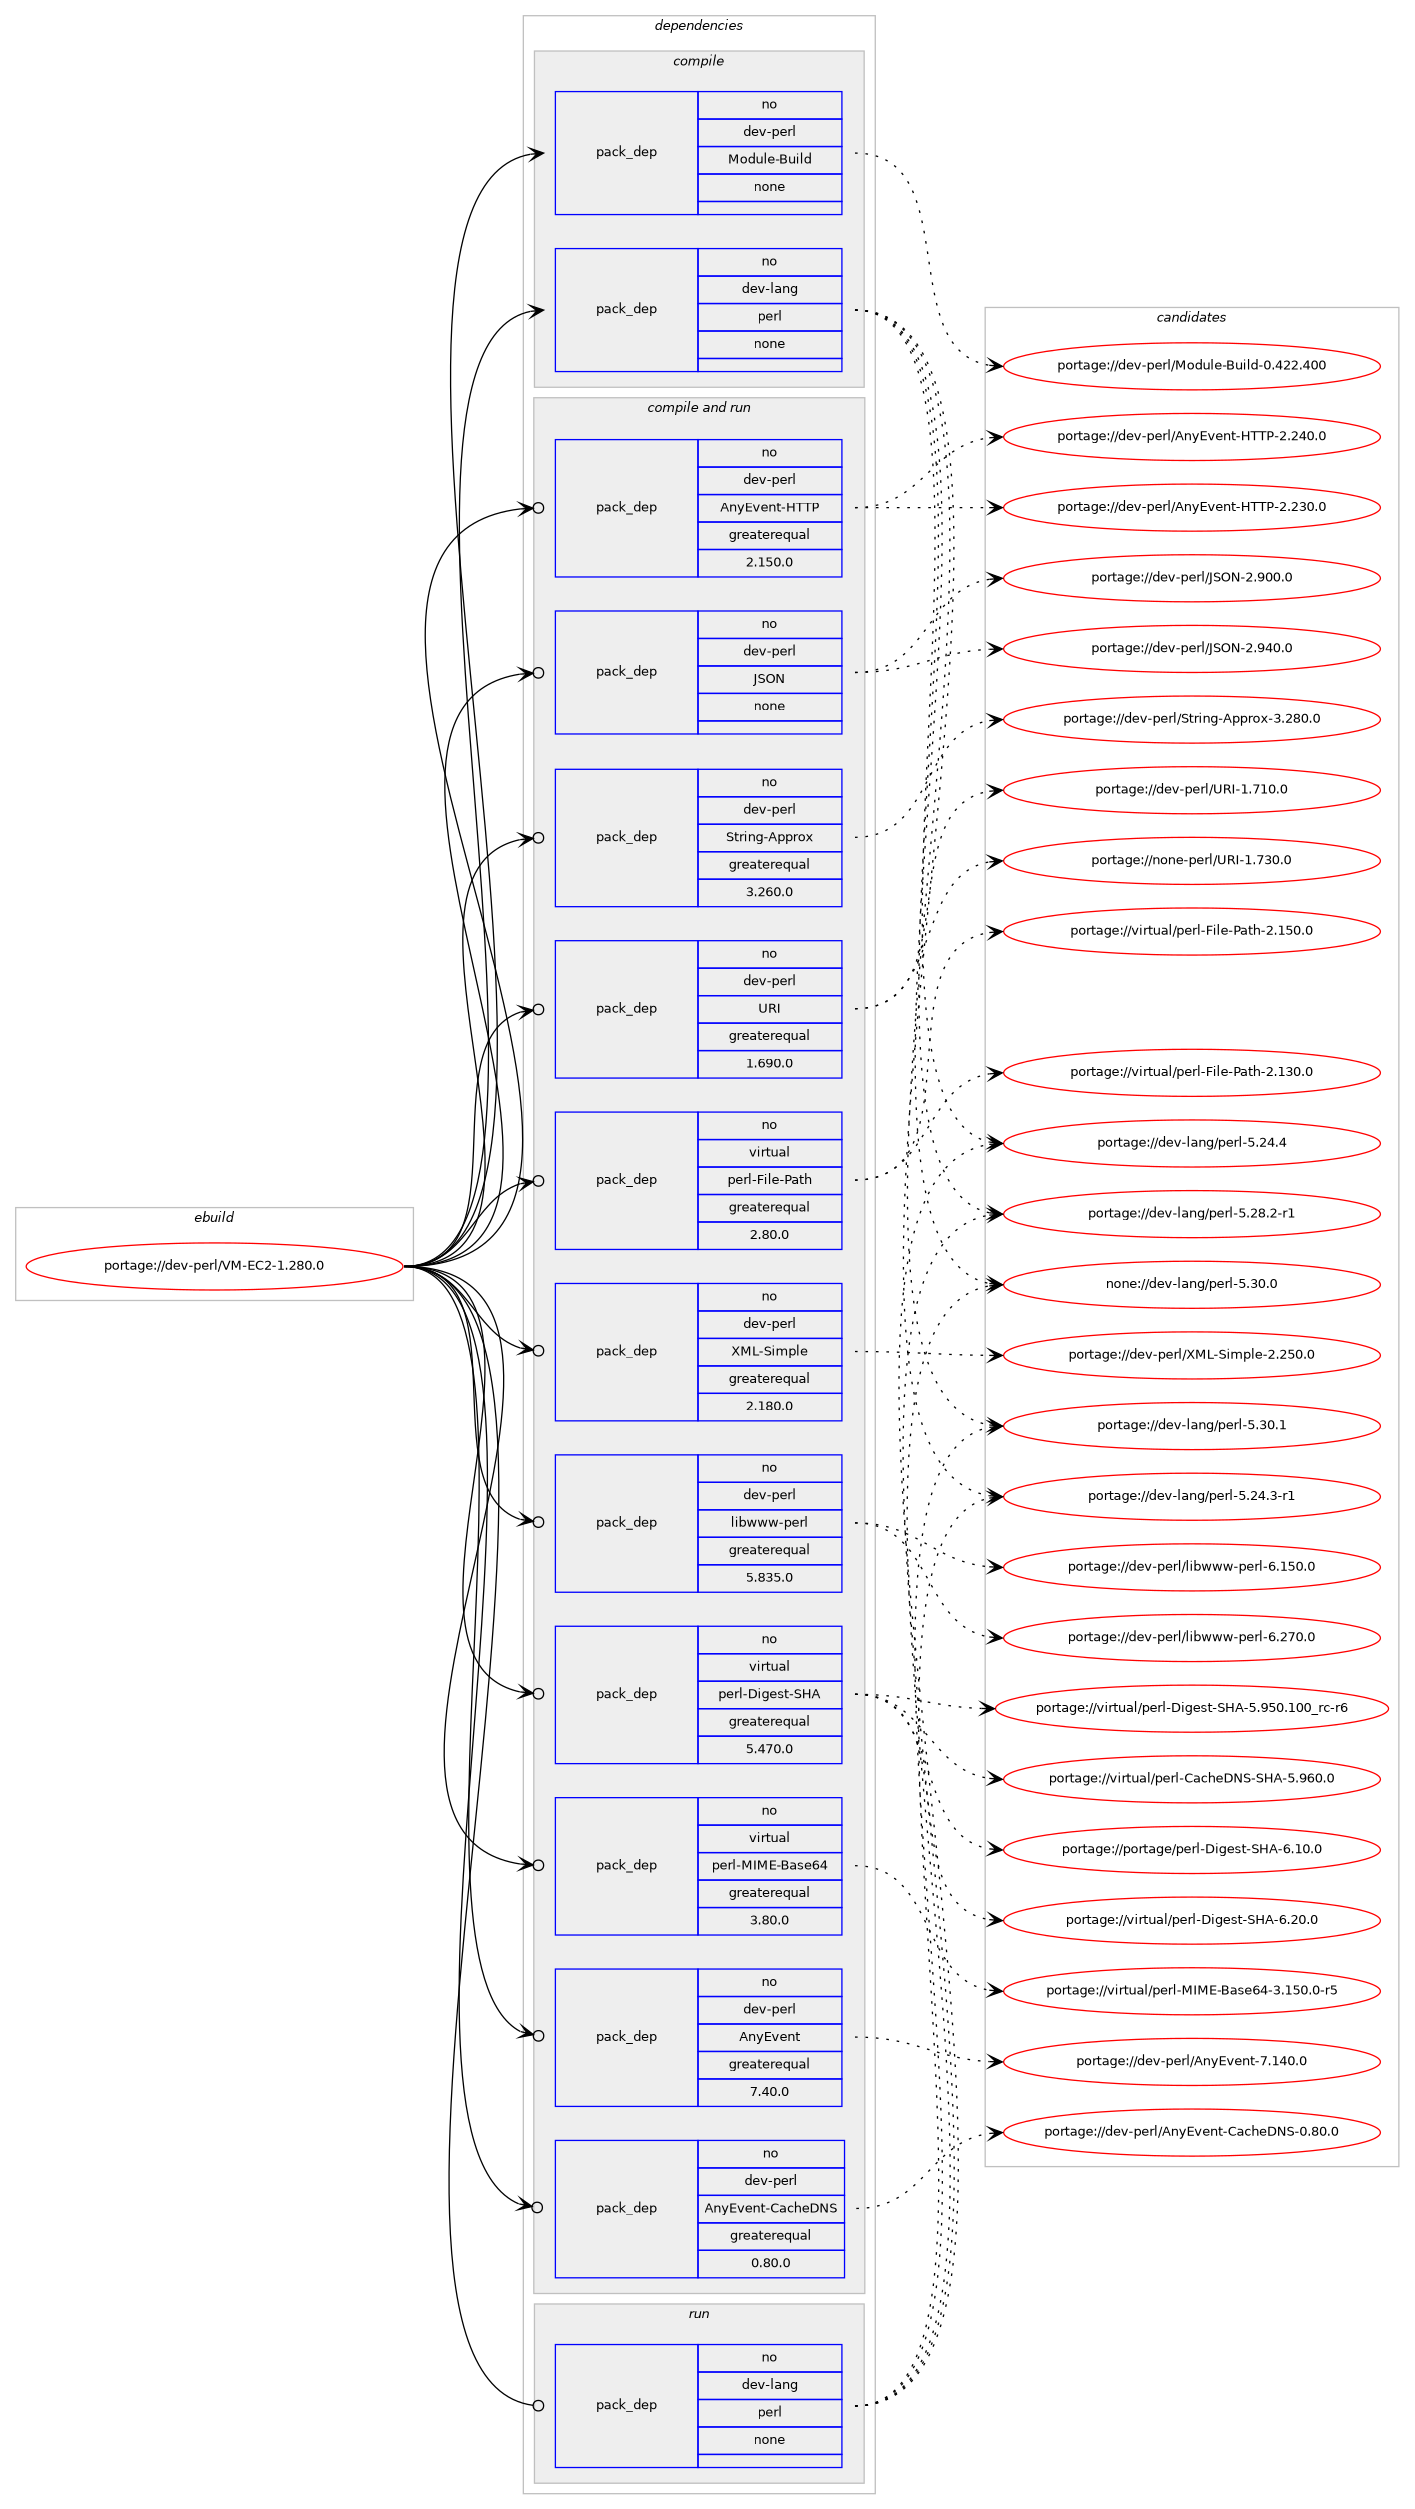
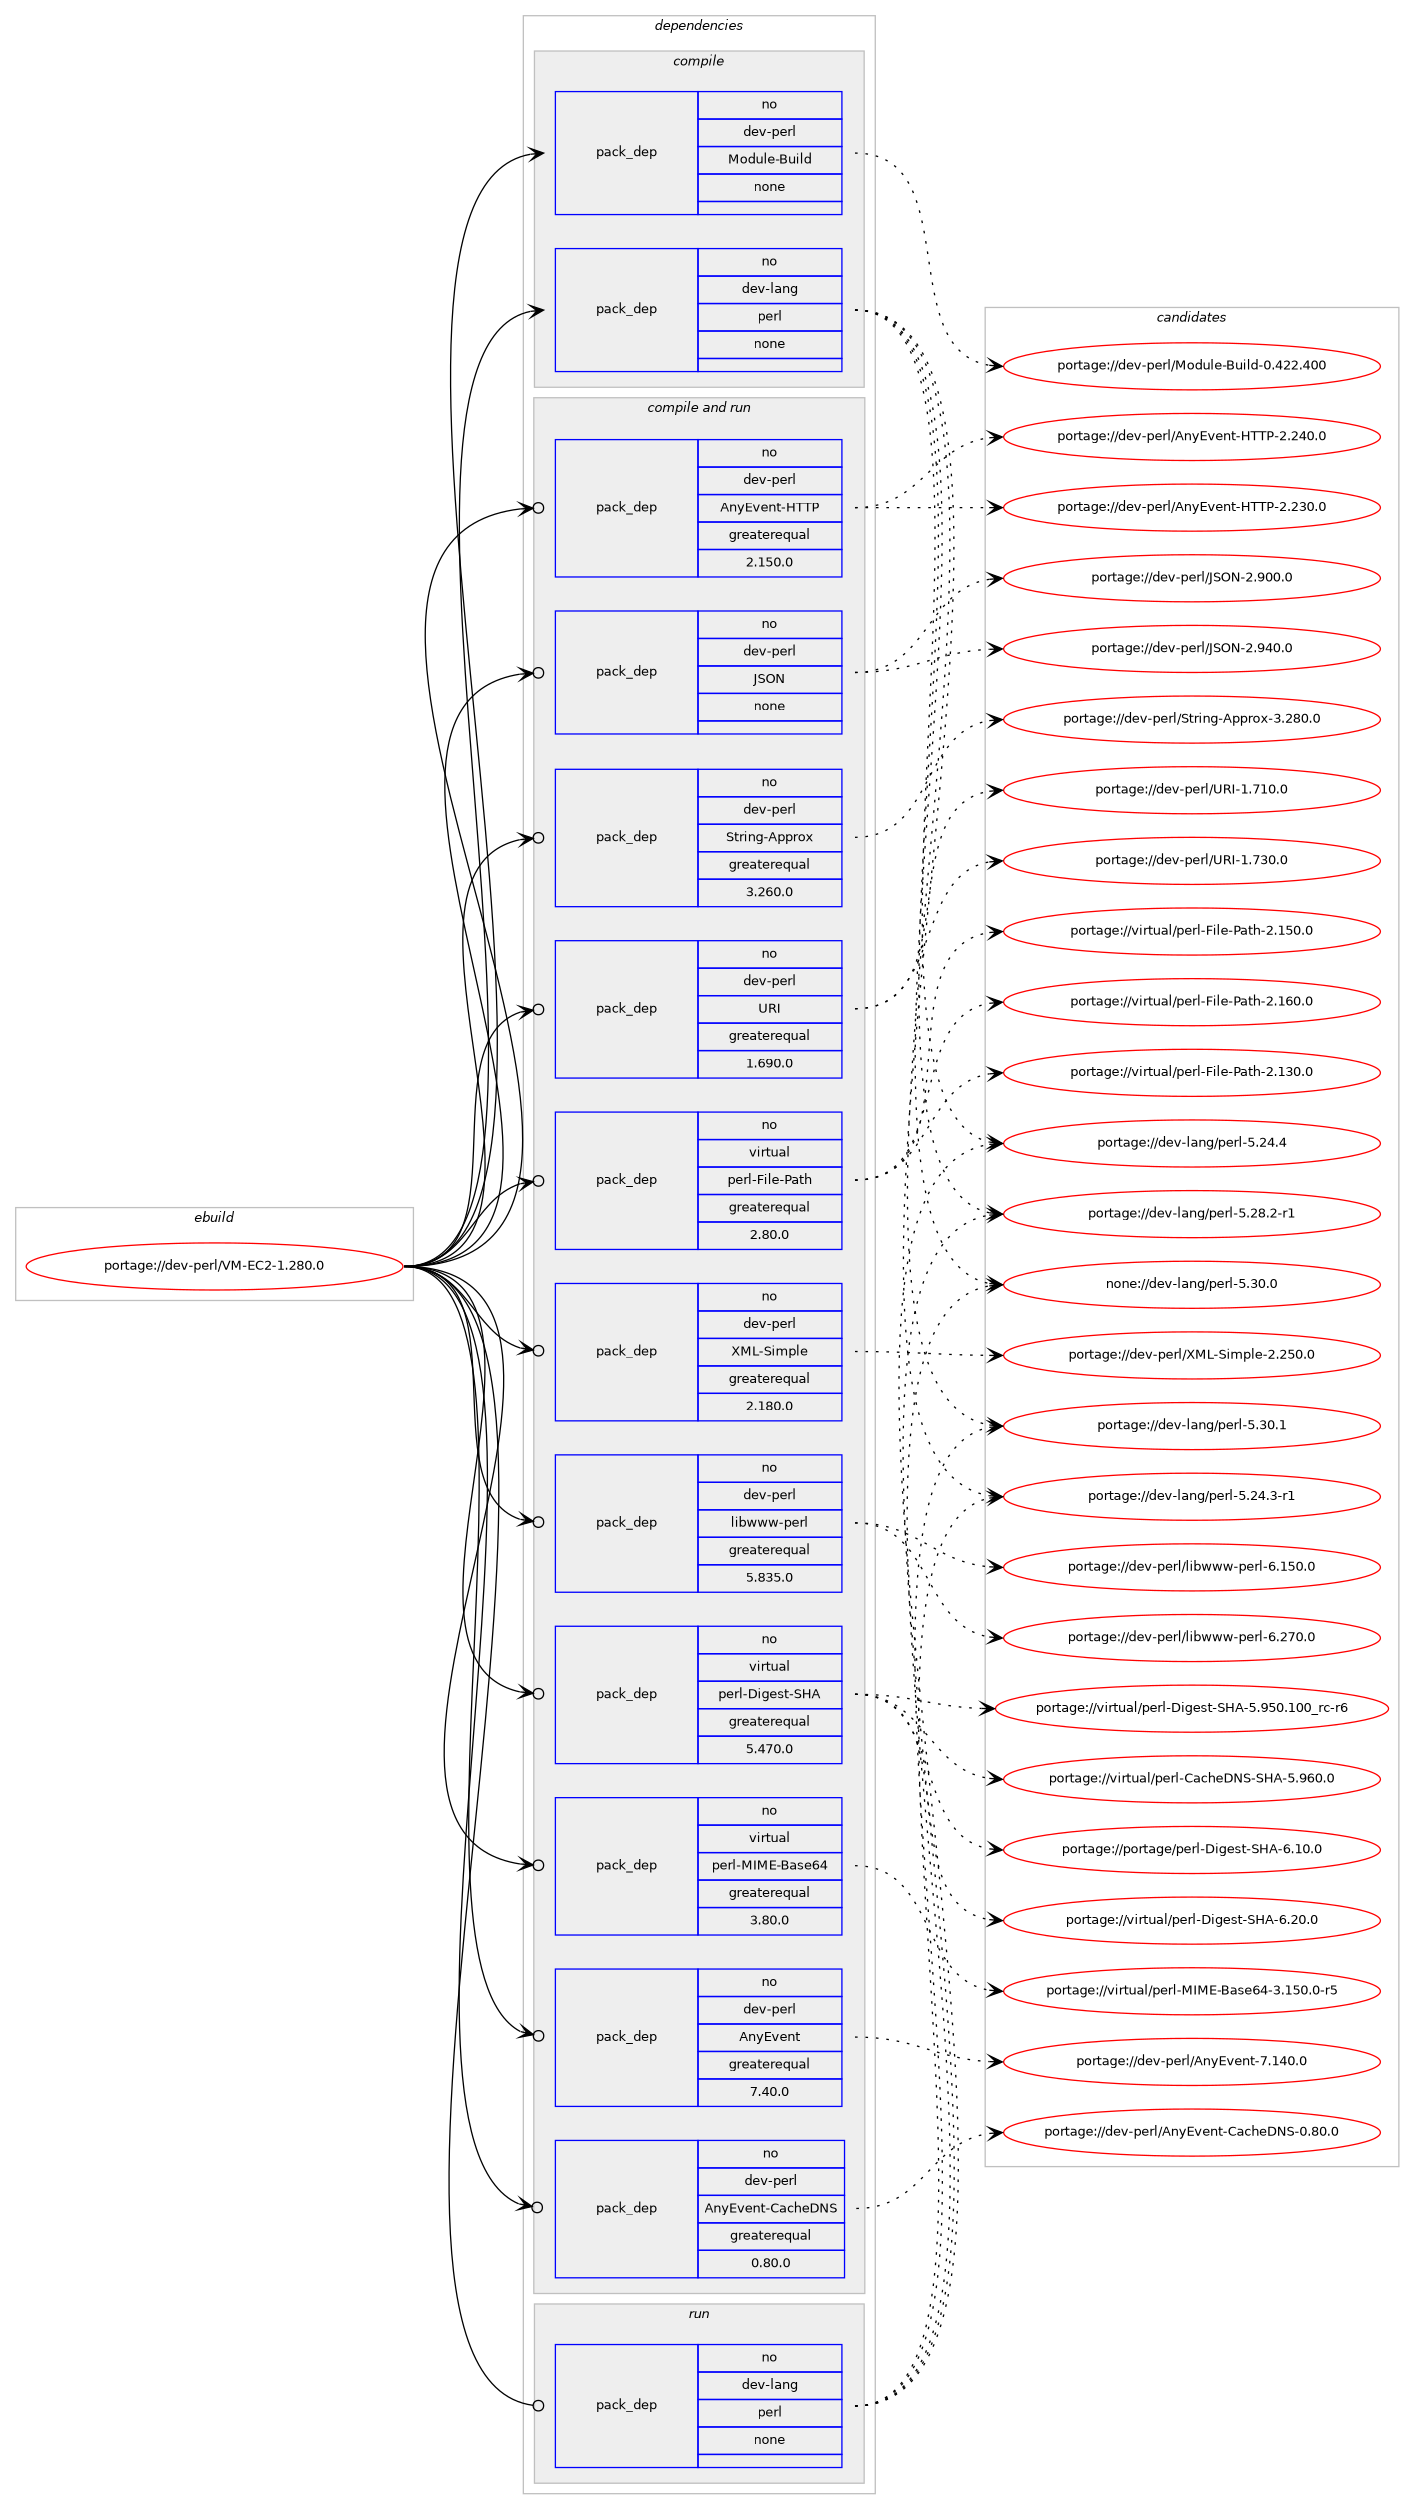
node "portage://none-perl/URI-1.730.0": label "portage://none-perl/URI-1.730.0" -> "portage://dev-perl/URI-1.730.0"
node "portage://virtual/perl-File-Path-2.160.0": added
